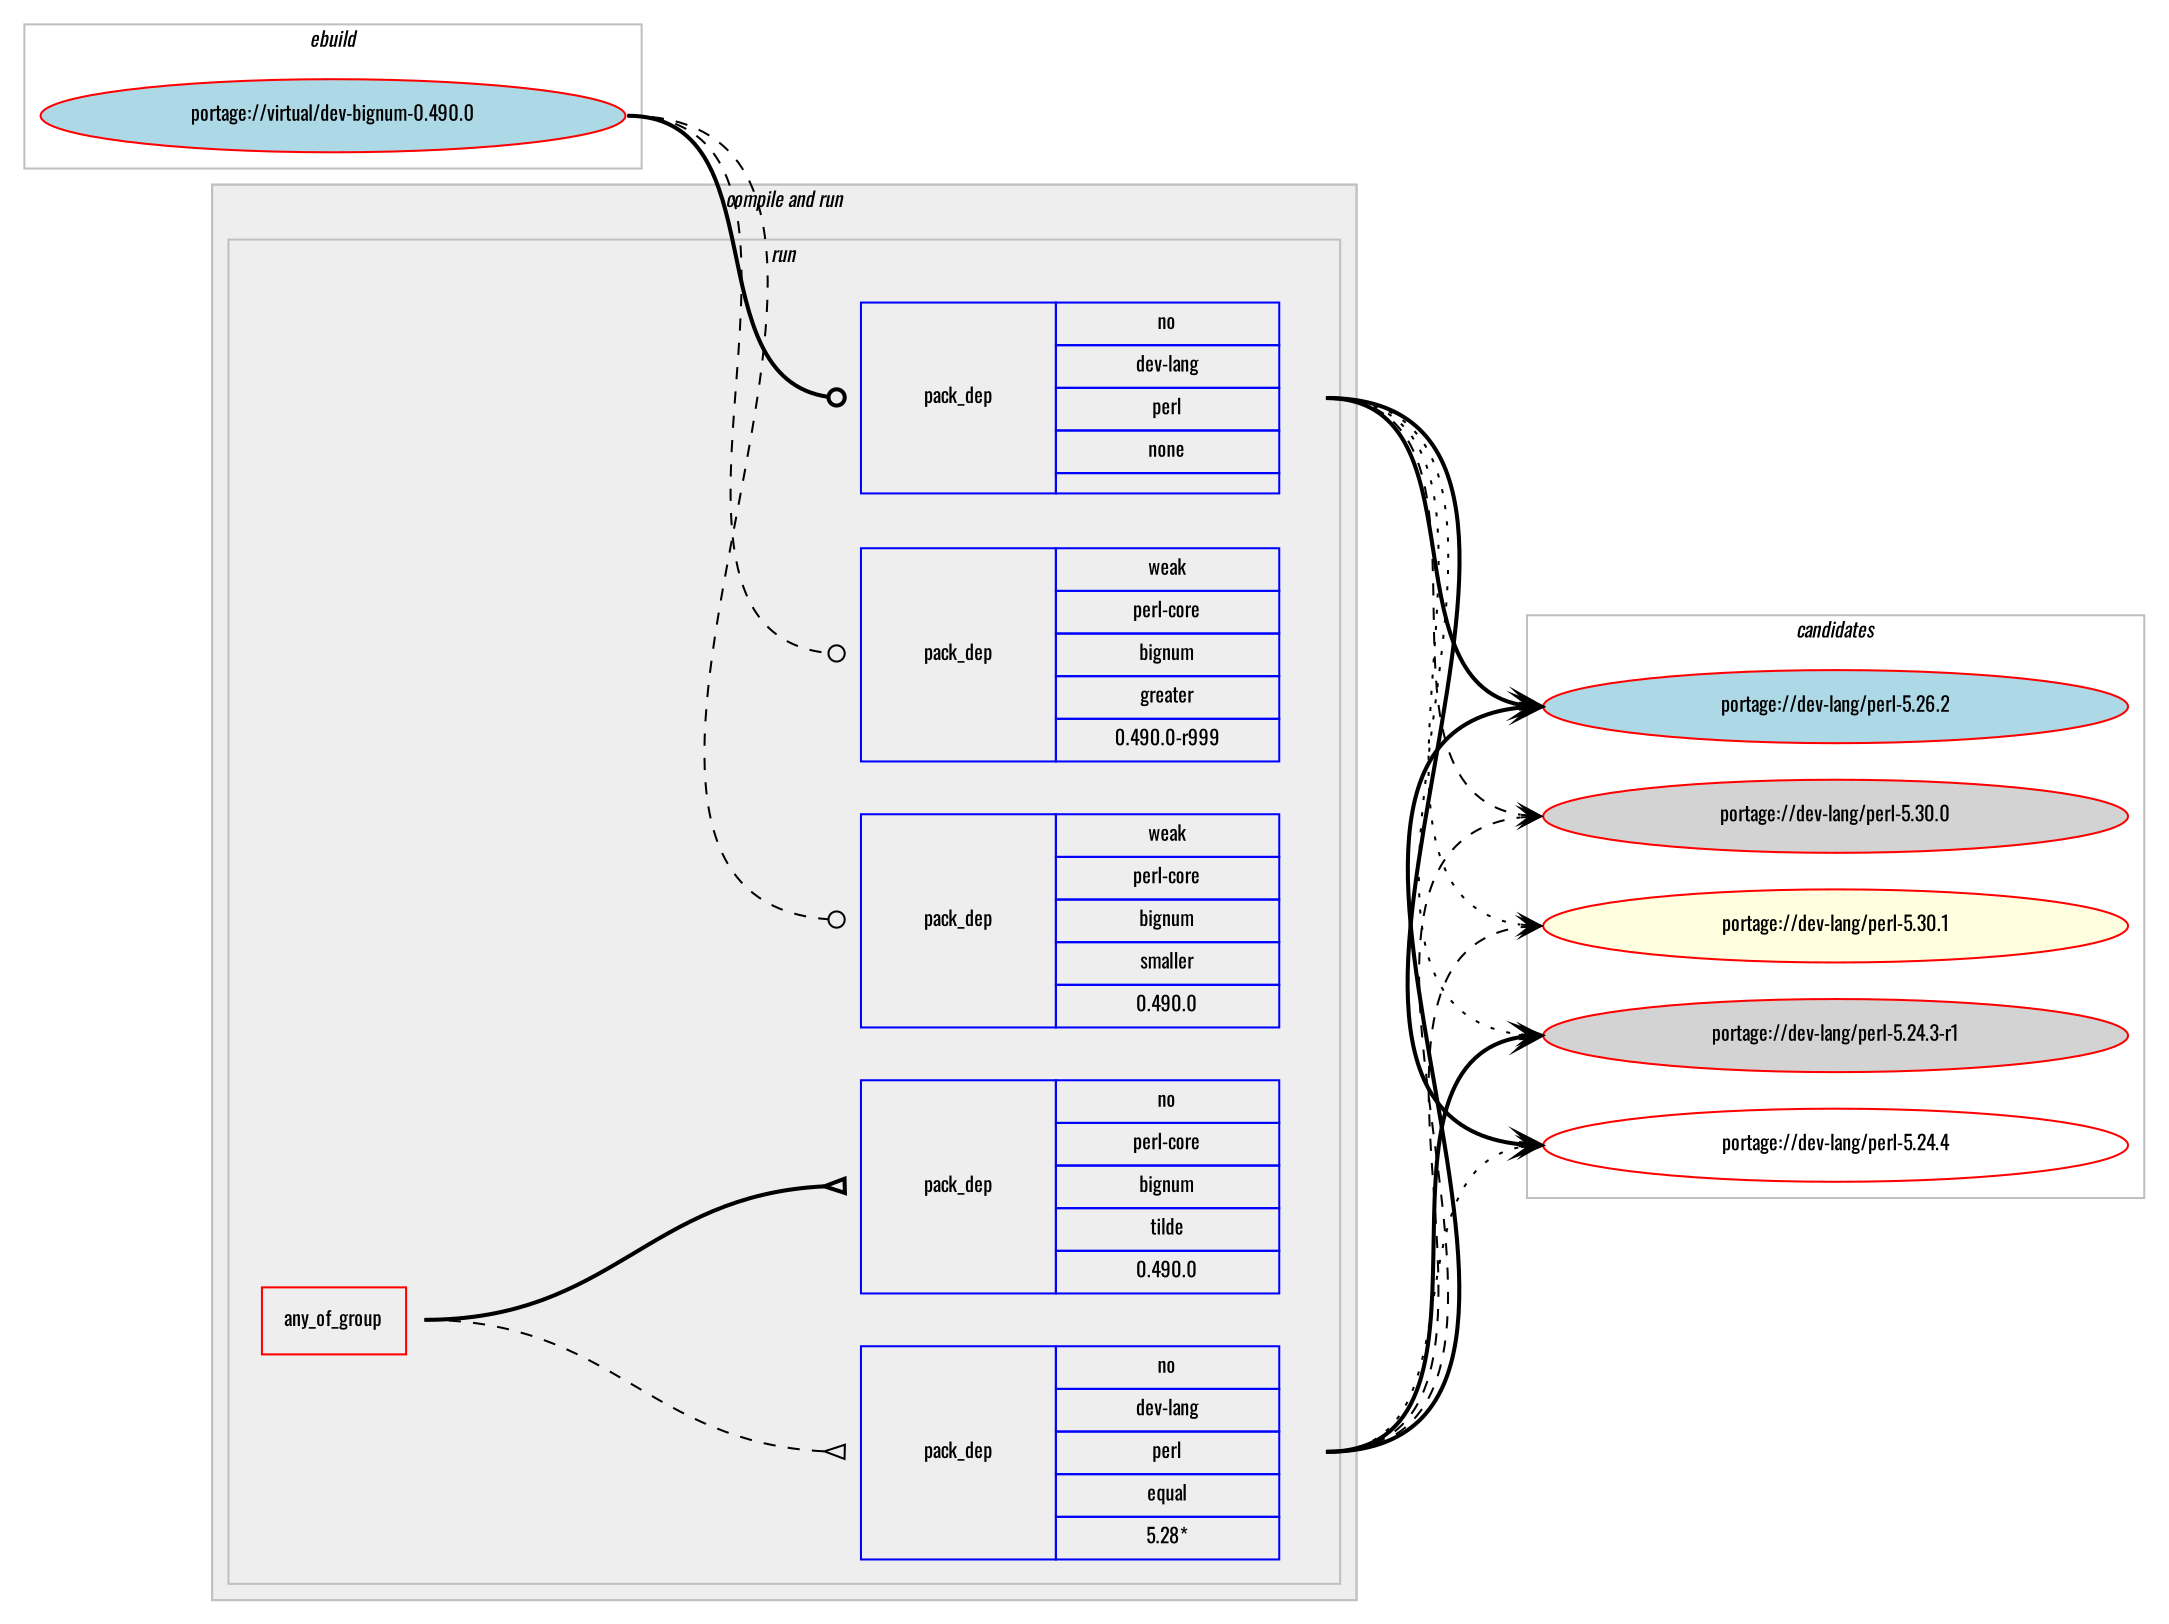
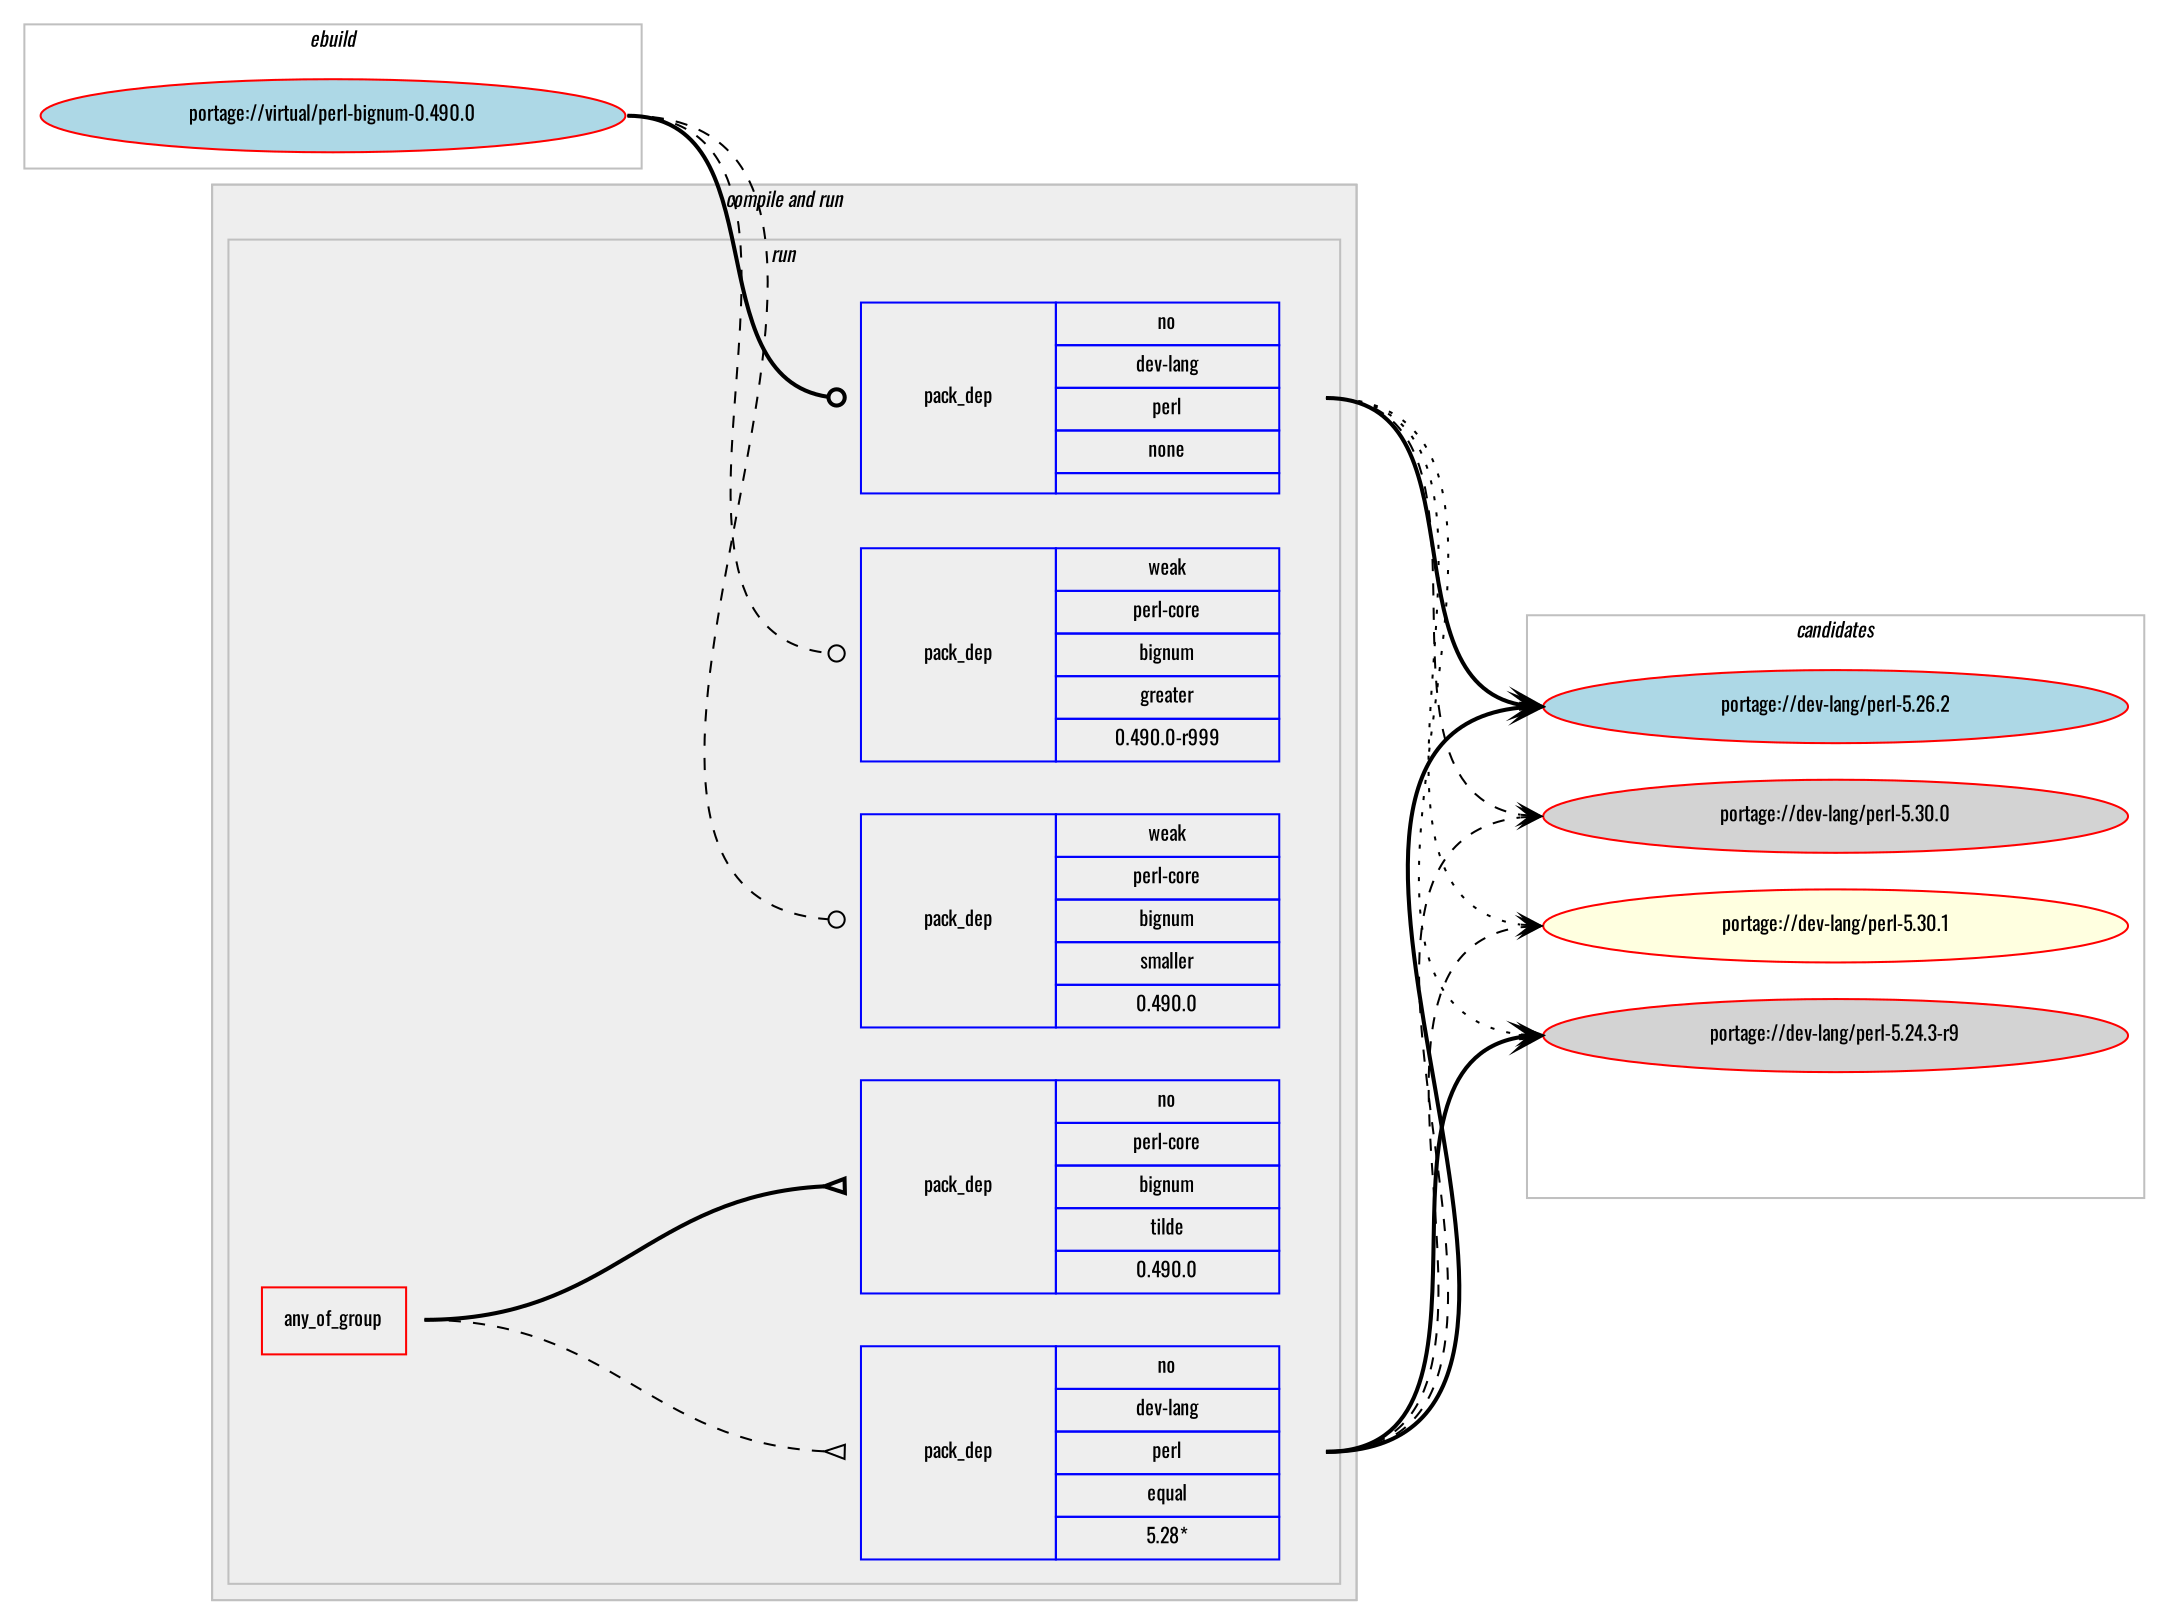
node "portage://virtual/dev-bignum-0.490.0": label "portage://virtual/dev-bignum-0.490.0" -> "portage://virtual/perl-bignum-0.490.0"
node "portage://dev-lang/perl-5.24.3-r1": label "portage://dev-lang/perl-5.24.3-r1" -> "portage://dev-lang/perl-5.24.3-r9"
node "portage://dev-lang/perl-5.24.4": removed
